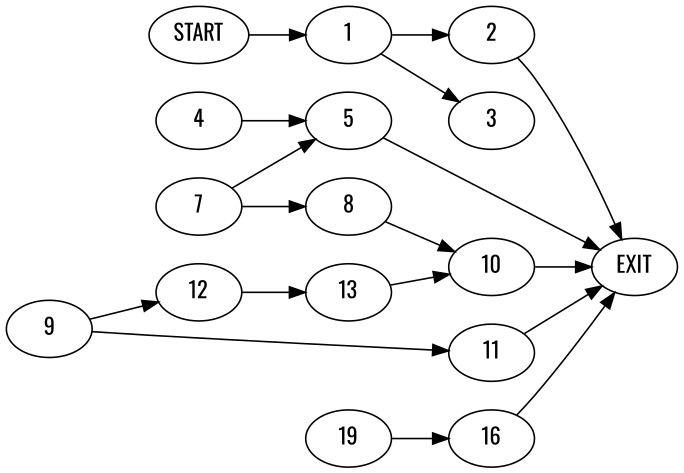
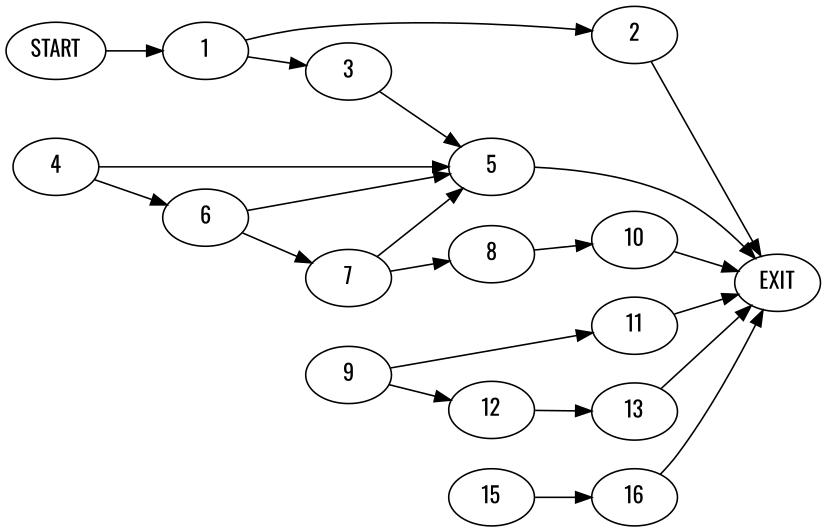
edge "3" -> "5": added
node "6": added
edge "13" -> "10": now "13" -> "EXIT"
node "19": label "19" -> "15"
